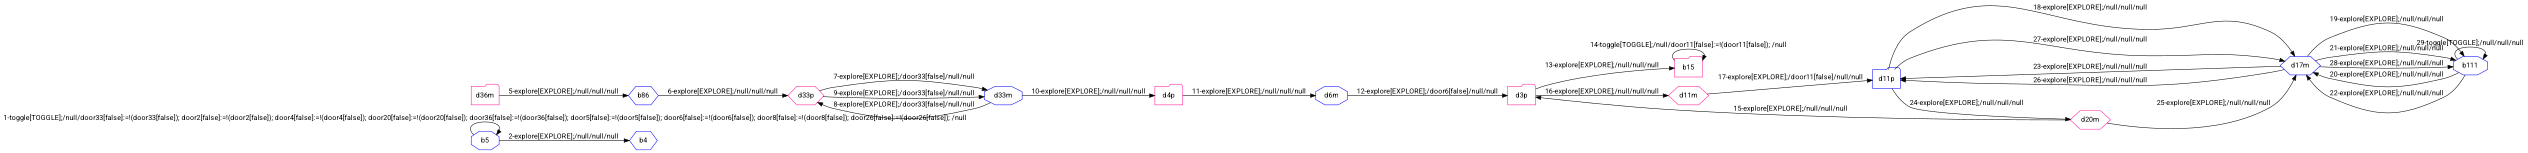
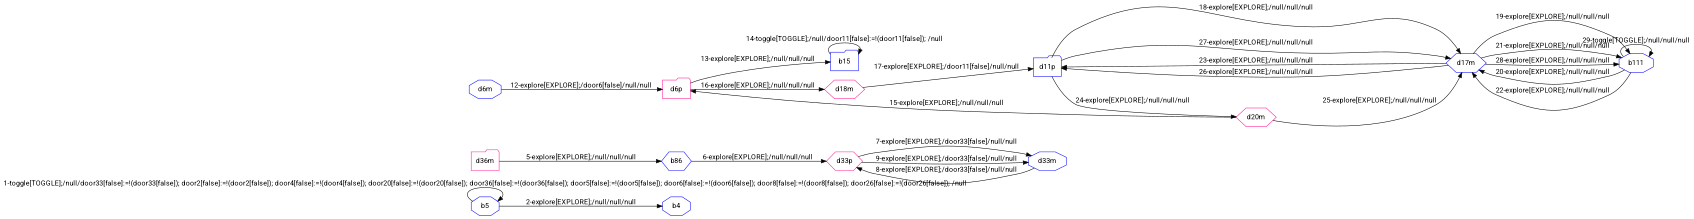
node "b15": color deeppink -> blue
node "d4p": removed
node "d3p": label "d3p" -> "d6p"
node "d11m": label "d11m" -> "d18m"
node "b4": shape hexagon -> octagon
